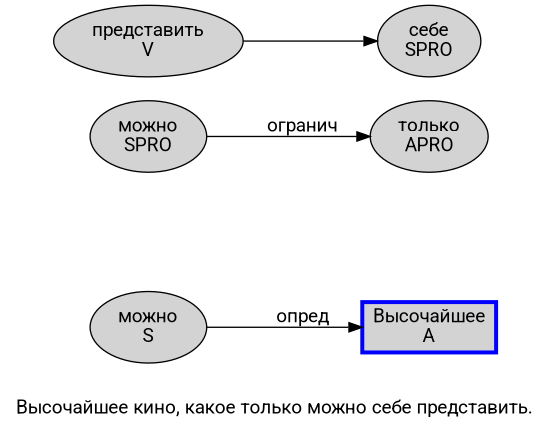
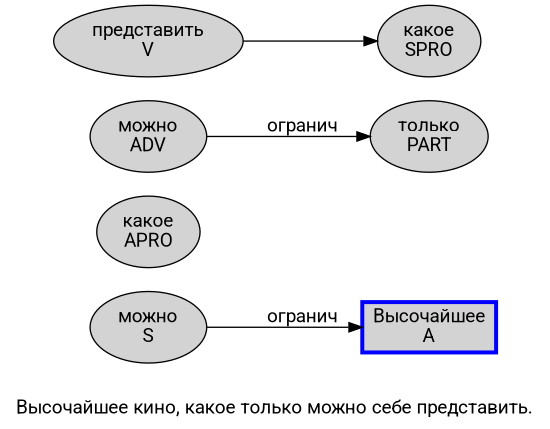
node "себе SPRO": label "себе SPRO" -> "какое SPRO"
node "можно SPRO": label "можно SPRO" -> "можно ADV"
node "только APRO": label "только APRO" -> "только PART"
node "какое APRO": added
edge "можно S" -> "Высочайшее A": label "опред" -> "огранич"
